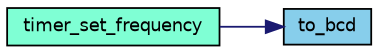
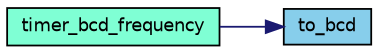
node "timer_set_frequency": label "timer_set_frequency" -> "timer_bcd_frequency"
